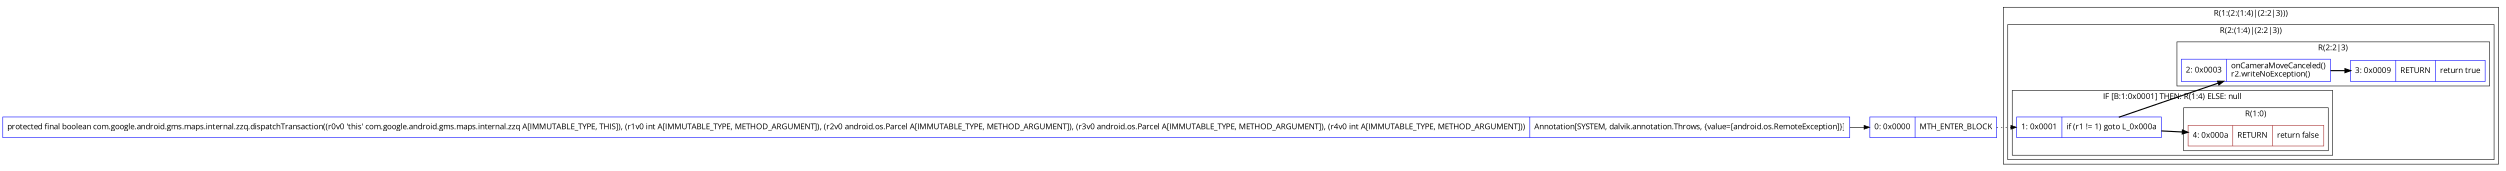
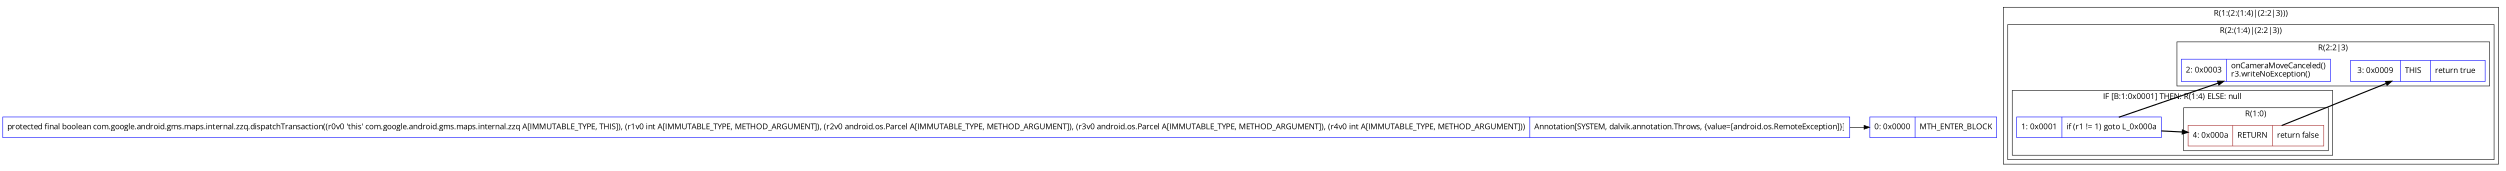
edge "2: 0x0003" -> "3: 0x0009": now "4: 0x000a" -> "3: 0x0009"
node "3: 0x0009": text "RETURN" -> "THIS"
node "2: 0x0003": text "r2.writeNoException()" -> "r3.writeNoException()"
edge "0: 0x0000" -> "1: 0x0001": removed
